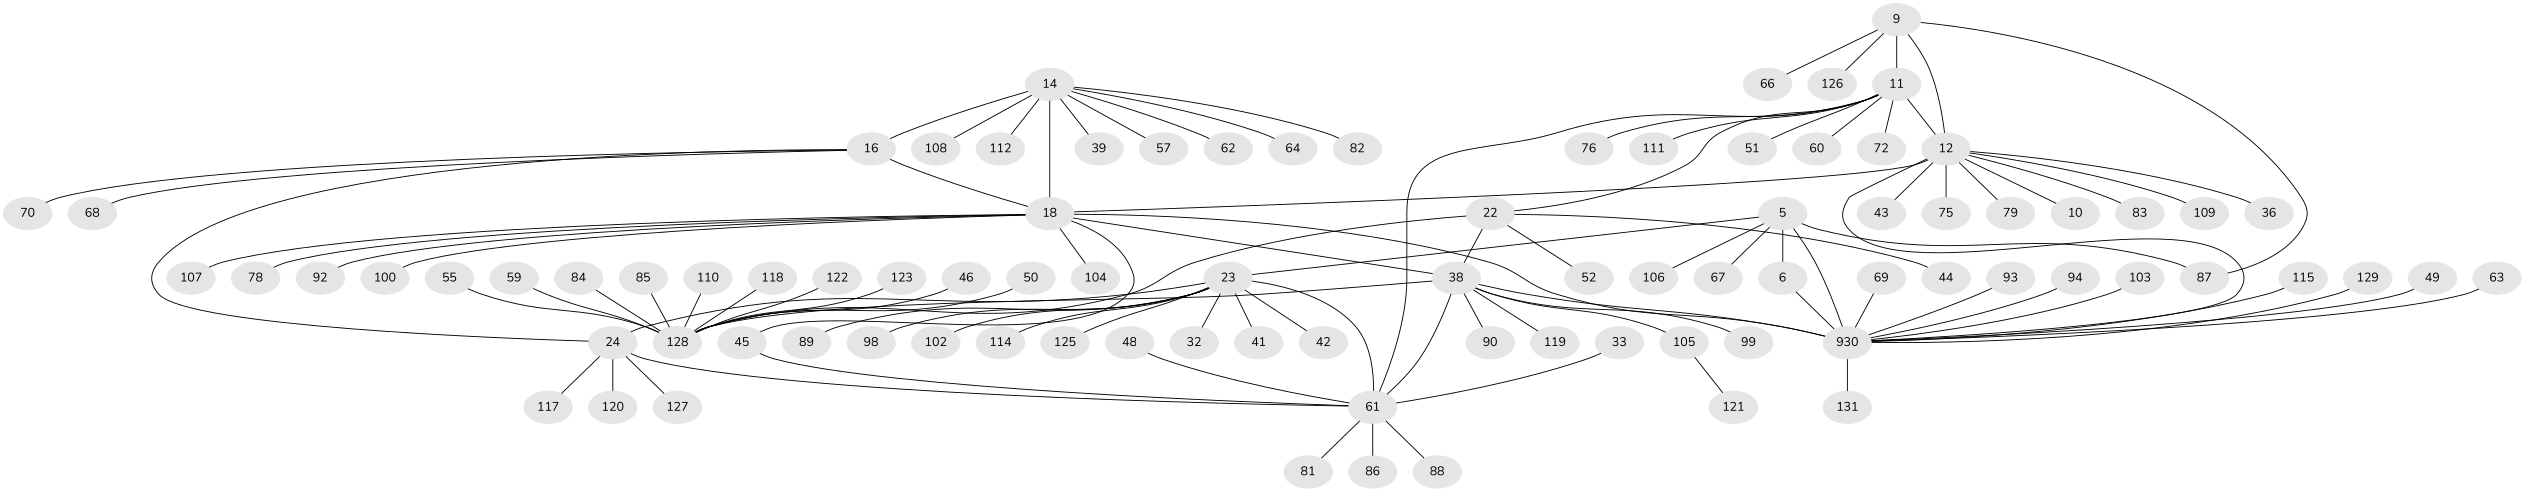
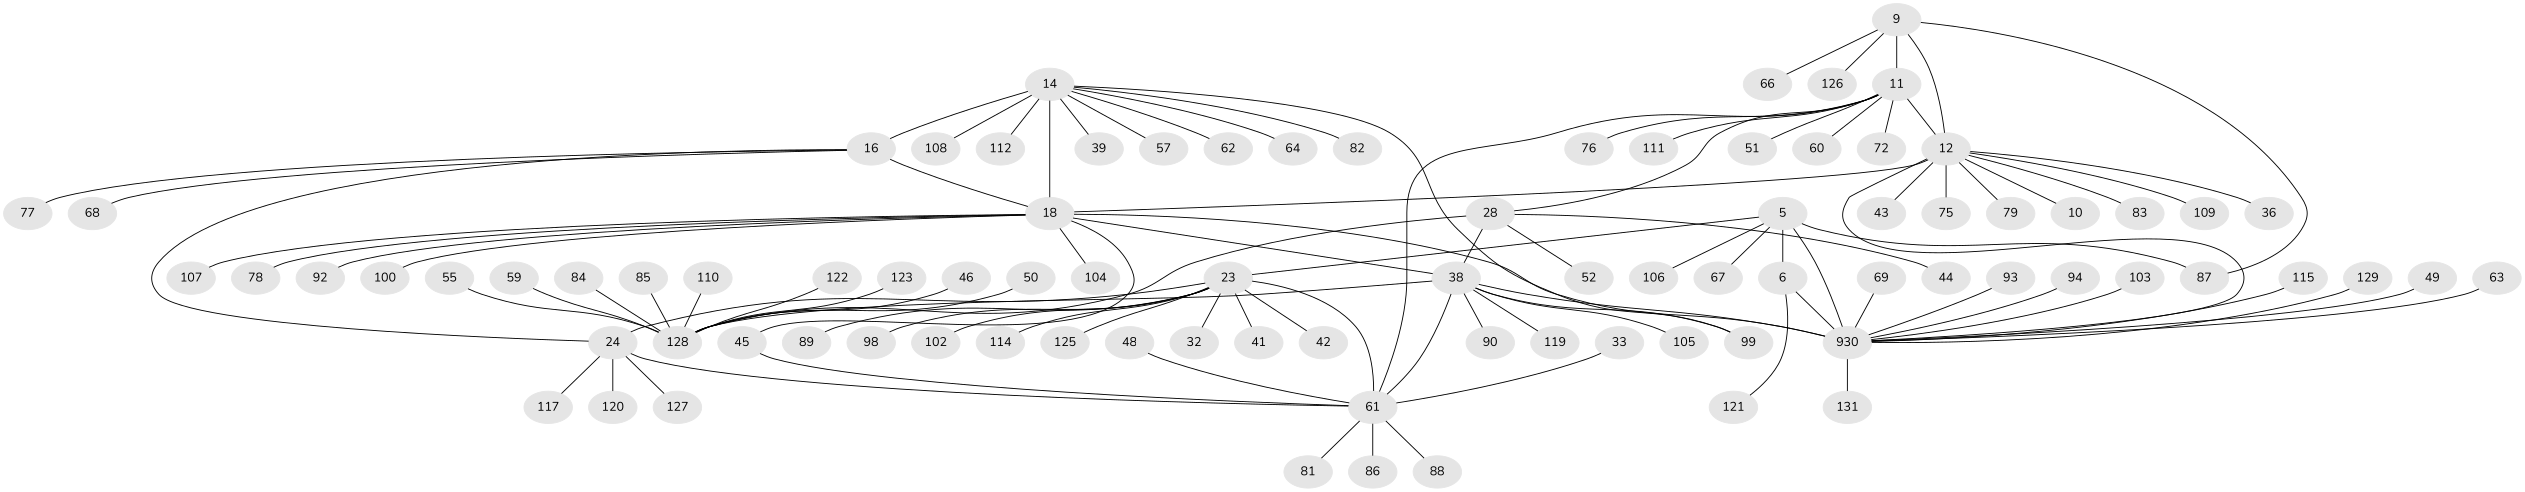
edge "14" -- "99": added
node "70": label "70" -> "77"
node "22": label "22" -> "28"
node "118": removed
edge "105" -- "121": now "6" -- "121"
